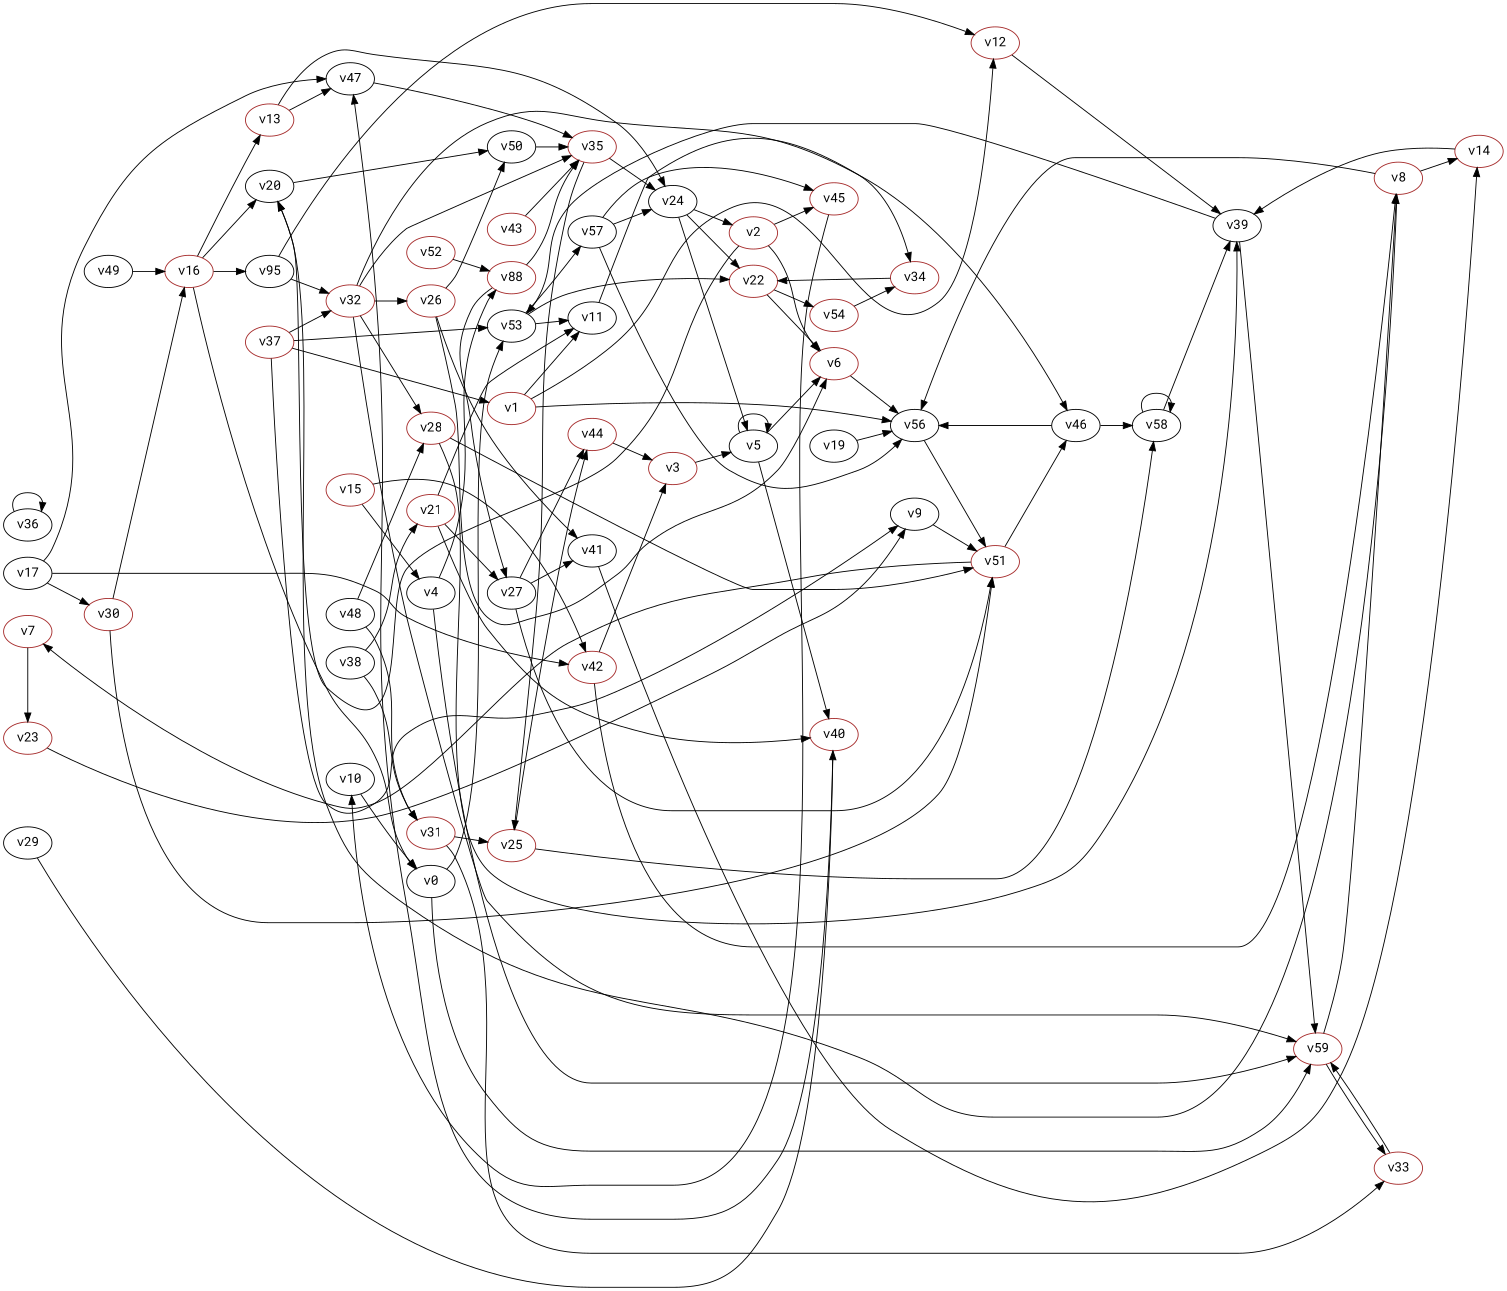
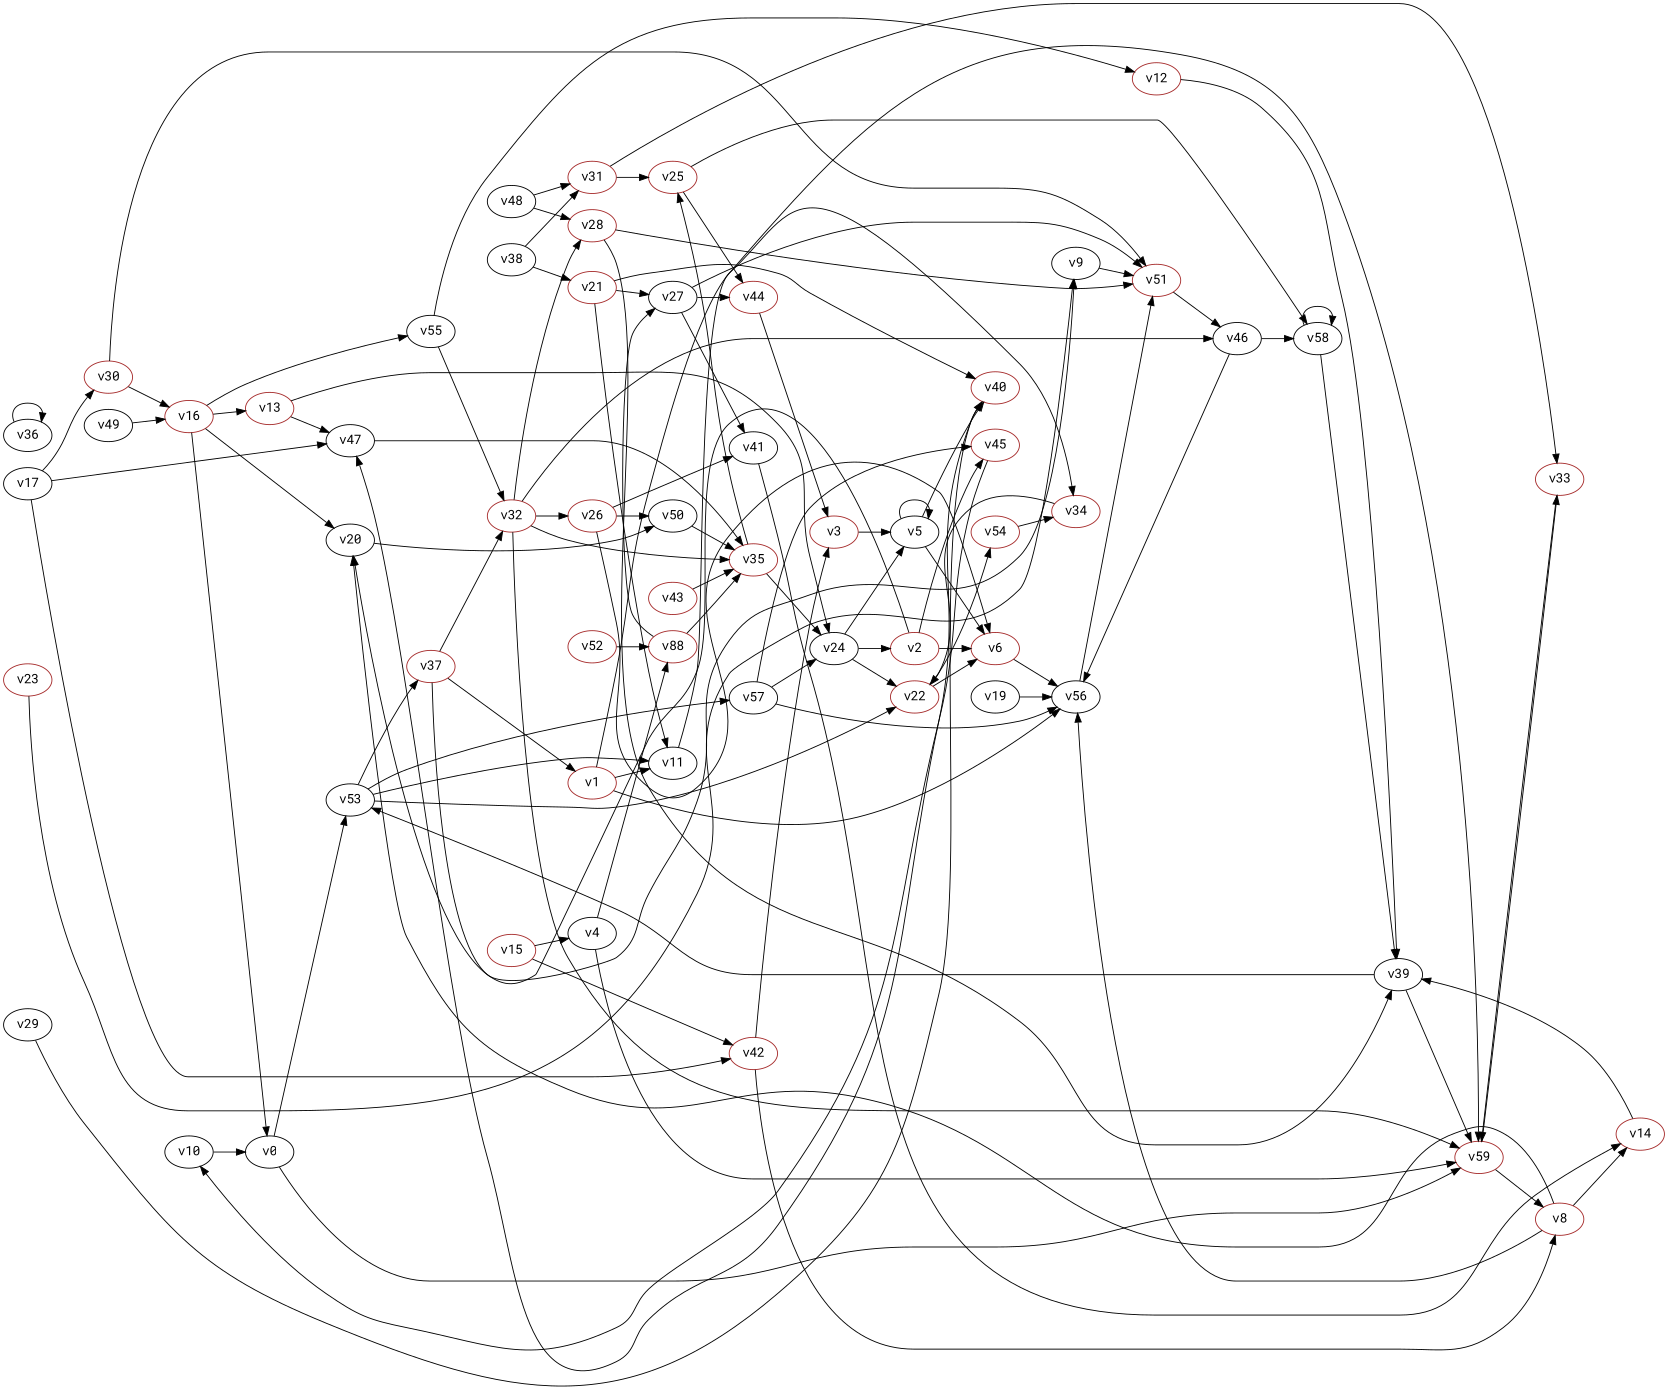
edge "v1" -> "v12": now "v1" -> "v59"
node "v95": label "v95" -> "v55"
edge "v37" -> "v53": reversed
node "v7": removed
